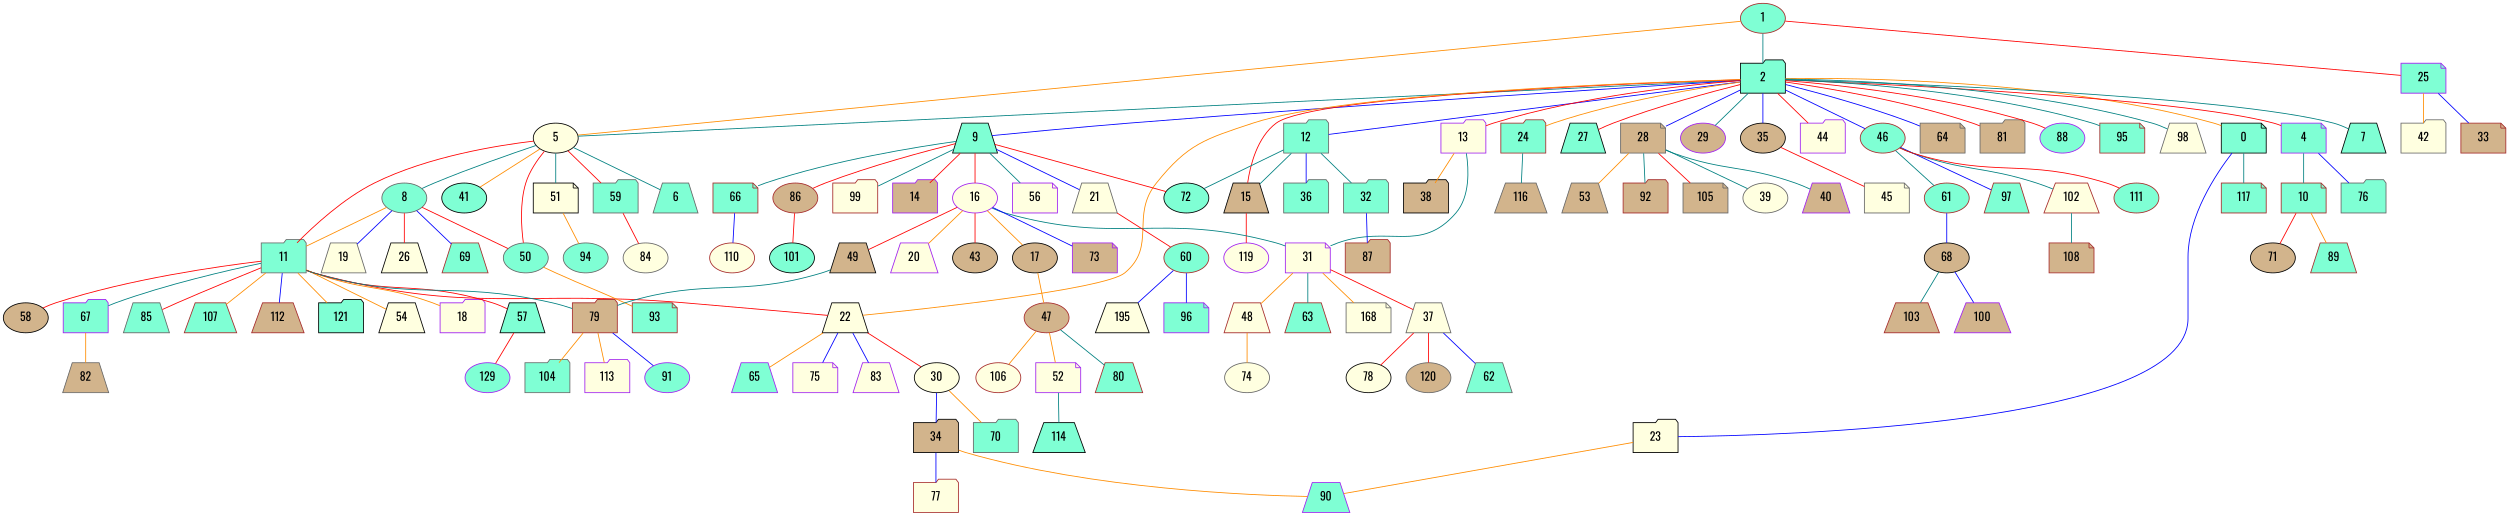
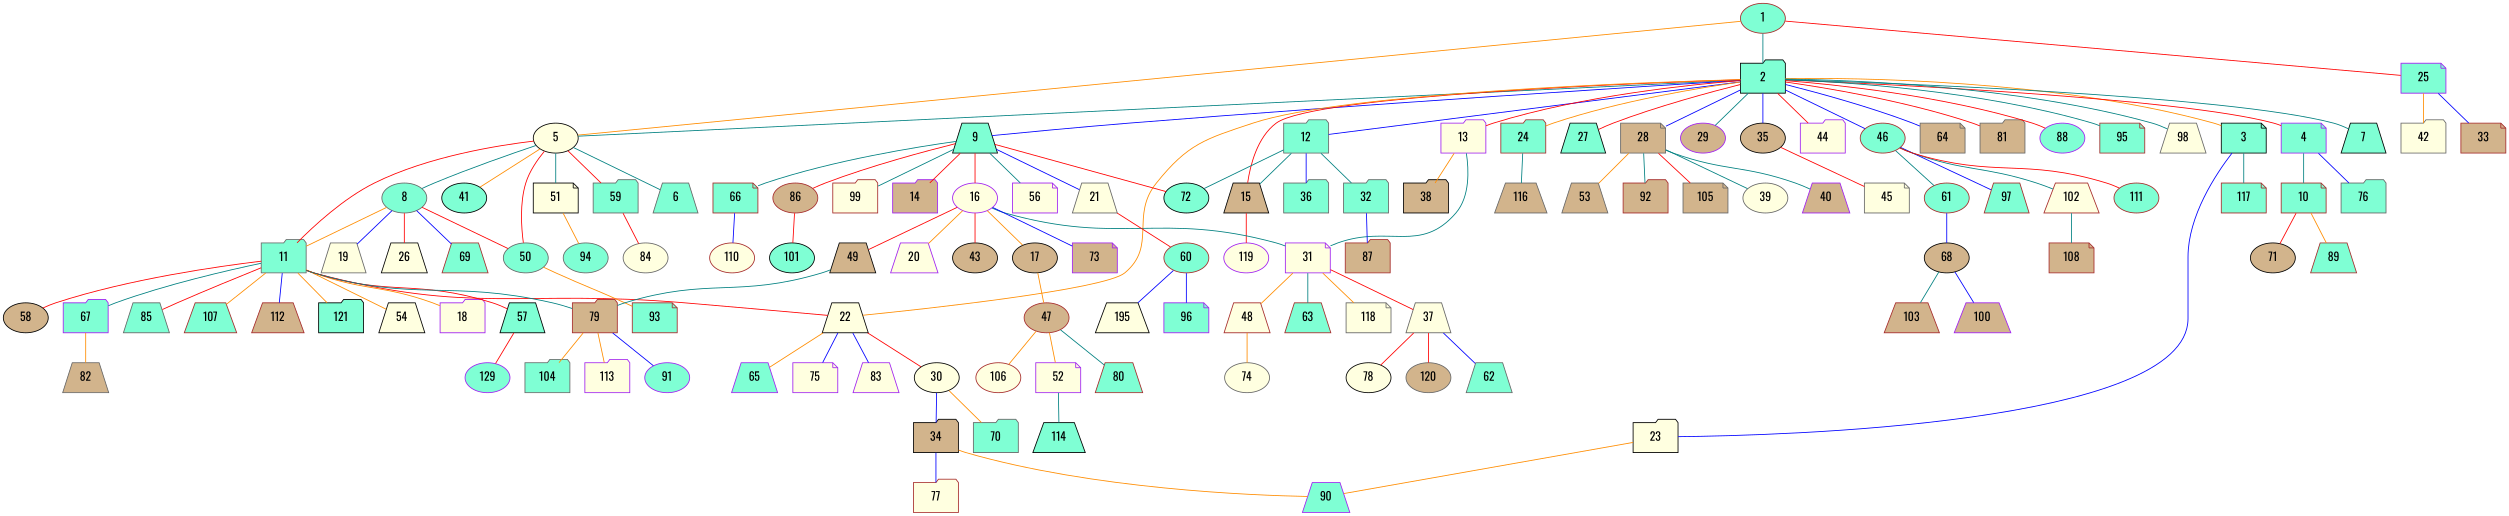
node "0": label "0" -> "3"
node "168": label "168" -> "118"
